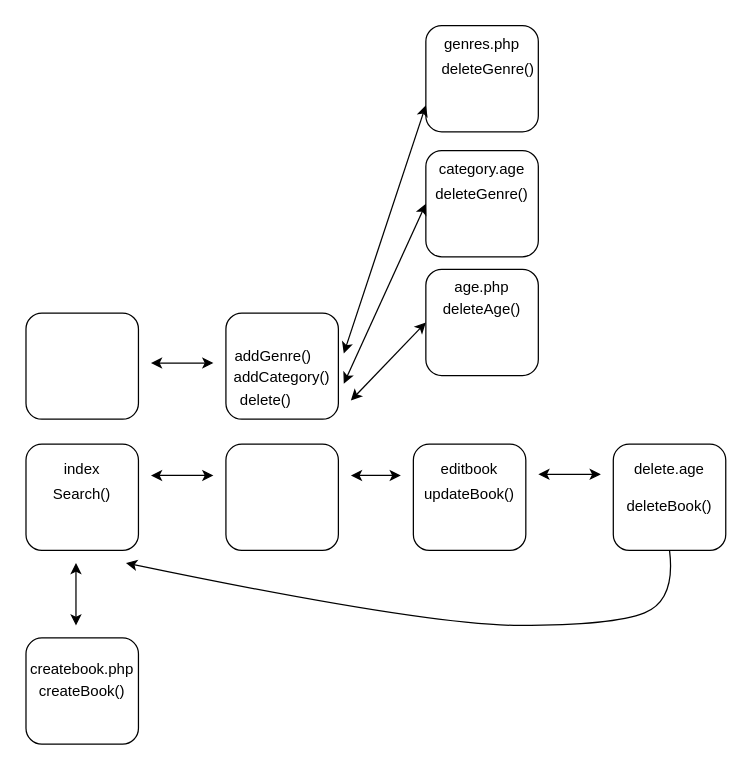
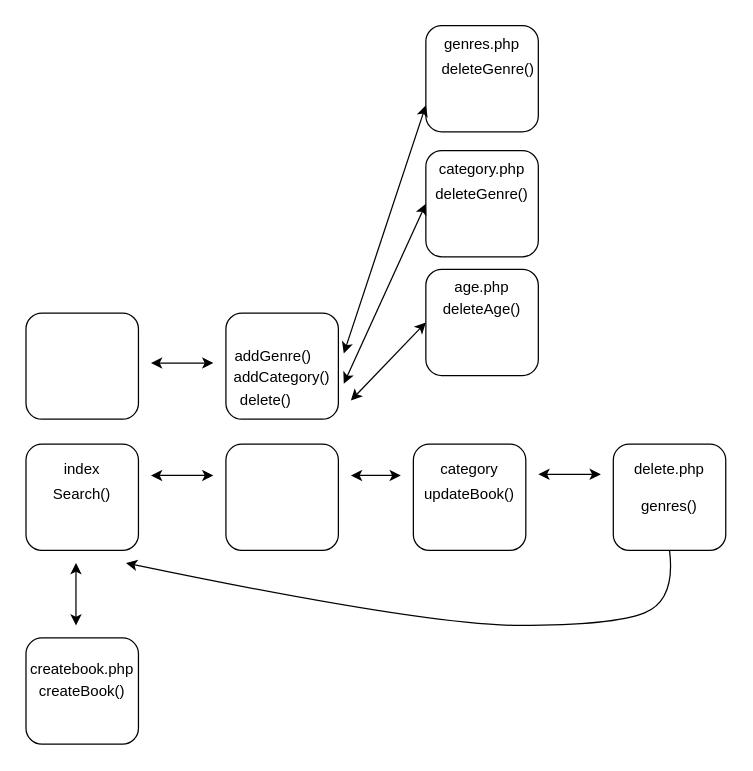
node "category.age": label "category.age" -> "category.php"
node "editbook": label "editbook" -> "category"
node "delete.age": label "delete.age" -> "delete.php"
node "deleteBook()": label "deleteBook()" -> "genres()"
